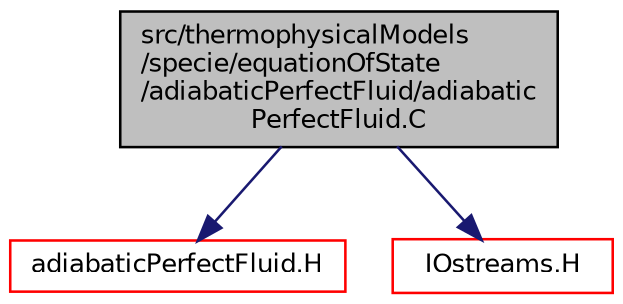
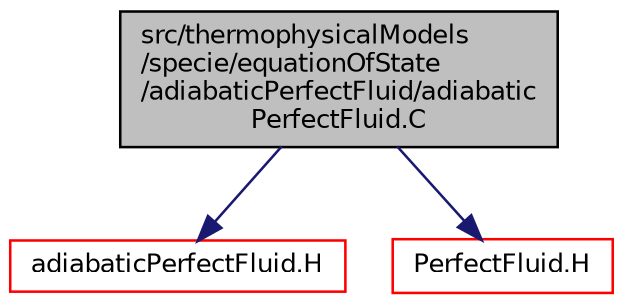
node "IOstreams.H": label "IOstreams.H" -> "PerfectFluid.H"
